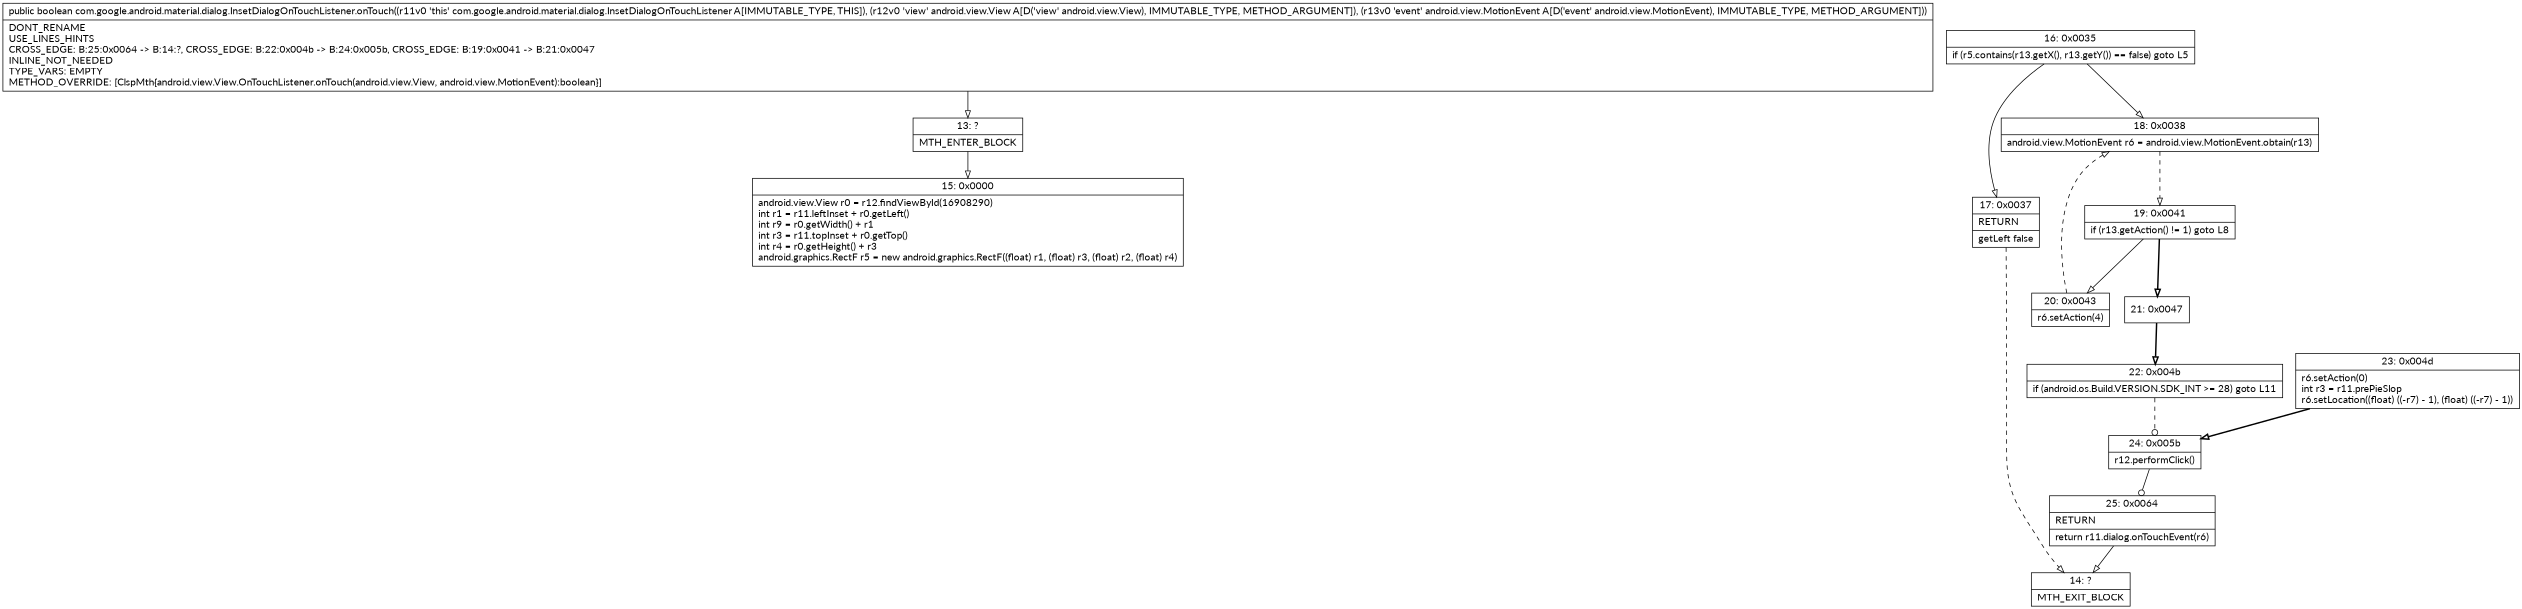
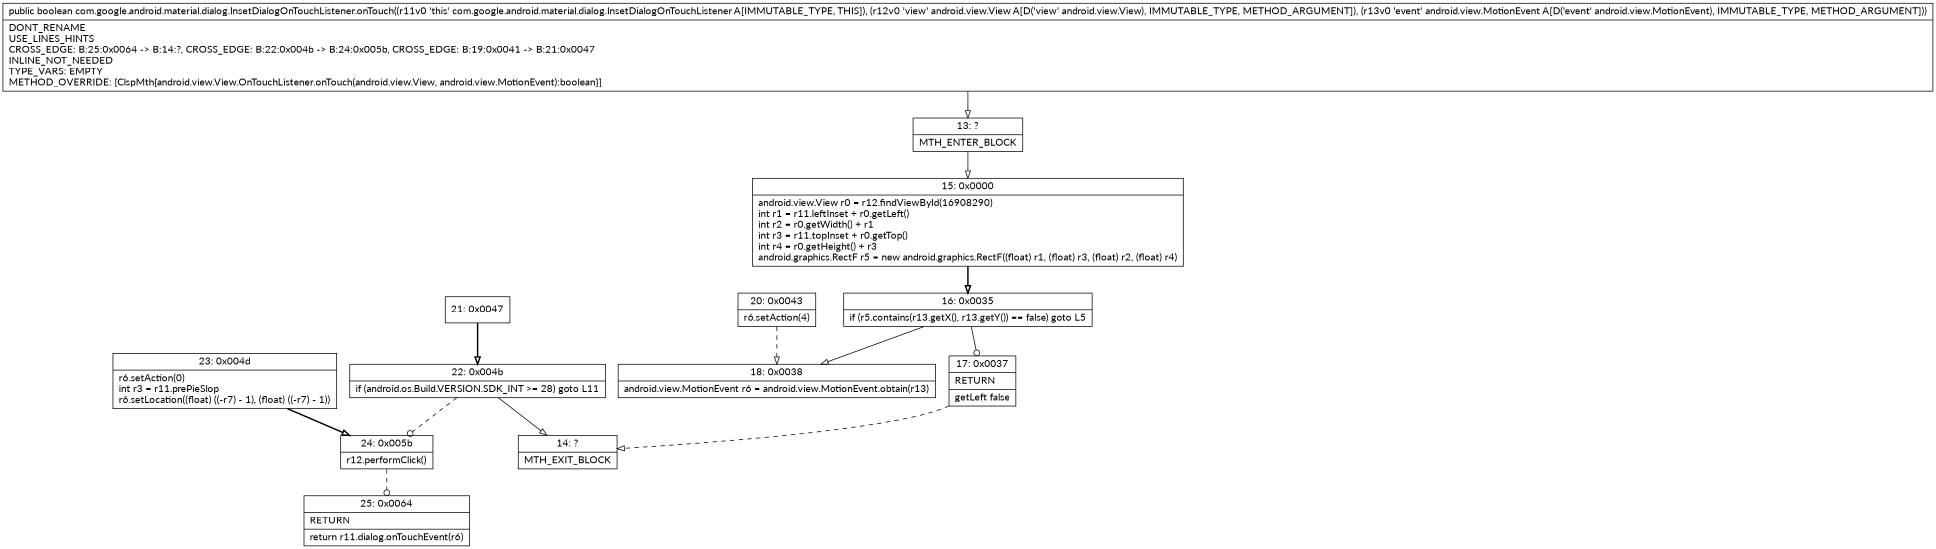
edge "16: 0x0035" -> "17: 0x0037": arrowhead onormal -> odot
node "19: 0x0041": removed
node "15: 0x0000": text "int r9 = r0.getWidth() + r1" -> "int r2 = r0.getWidth() + r1"
edge "15: 0x0000" -> "16: 0x0035": added
edge "24: 0x005b" -> "25: 0x0064": style solid -> dashed
edge "25: 0x0064" -> "14: ?": now "22: 0x004b" -> "14: ?"
